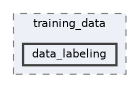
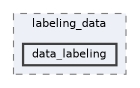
cluster "training_data": label "training_data" -> "labeling_data"
